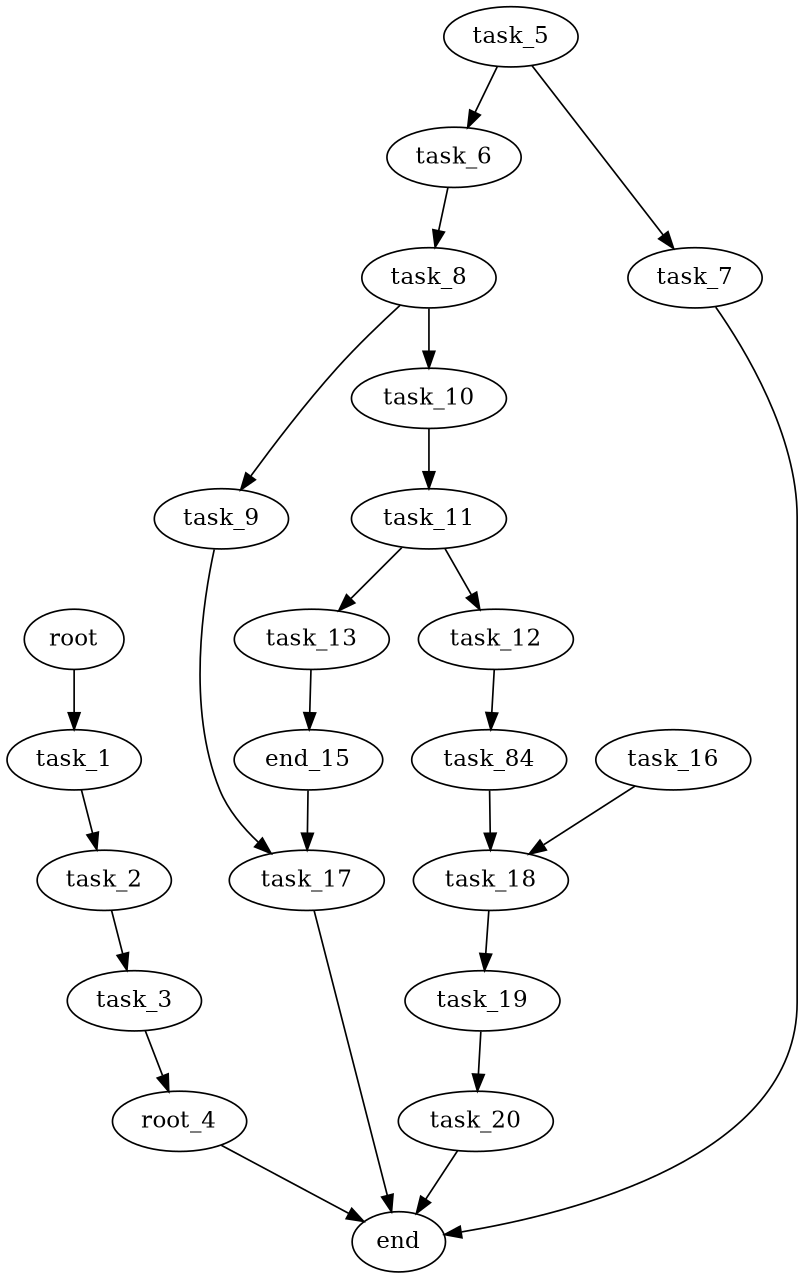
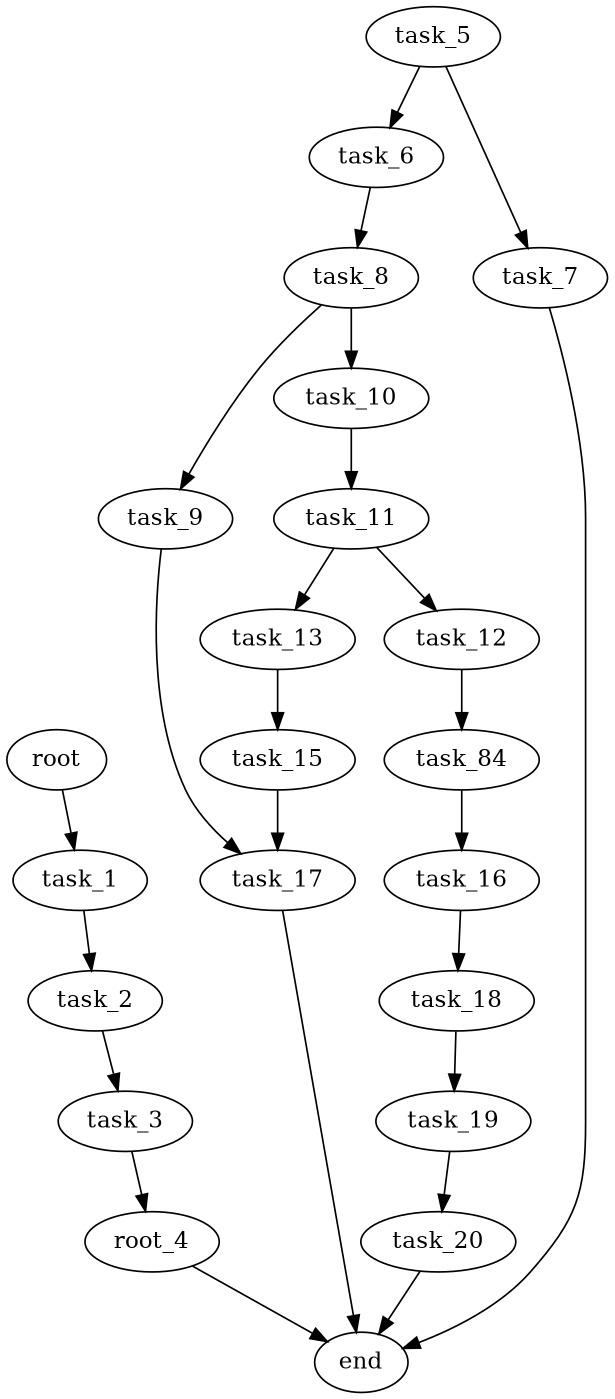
node "end_15": label "end_15" -> "task_15"
edge "task_84" -> "task_18": now "task_84" -> "task_16"
